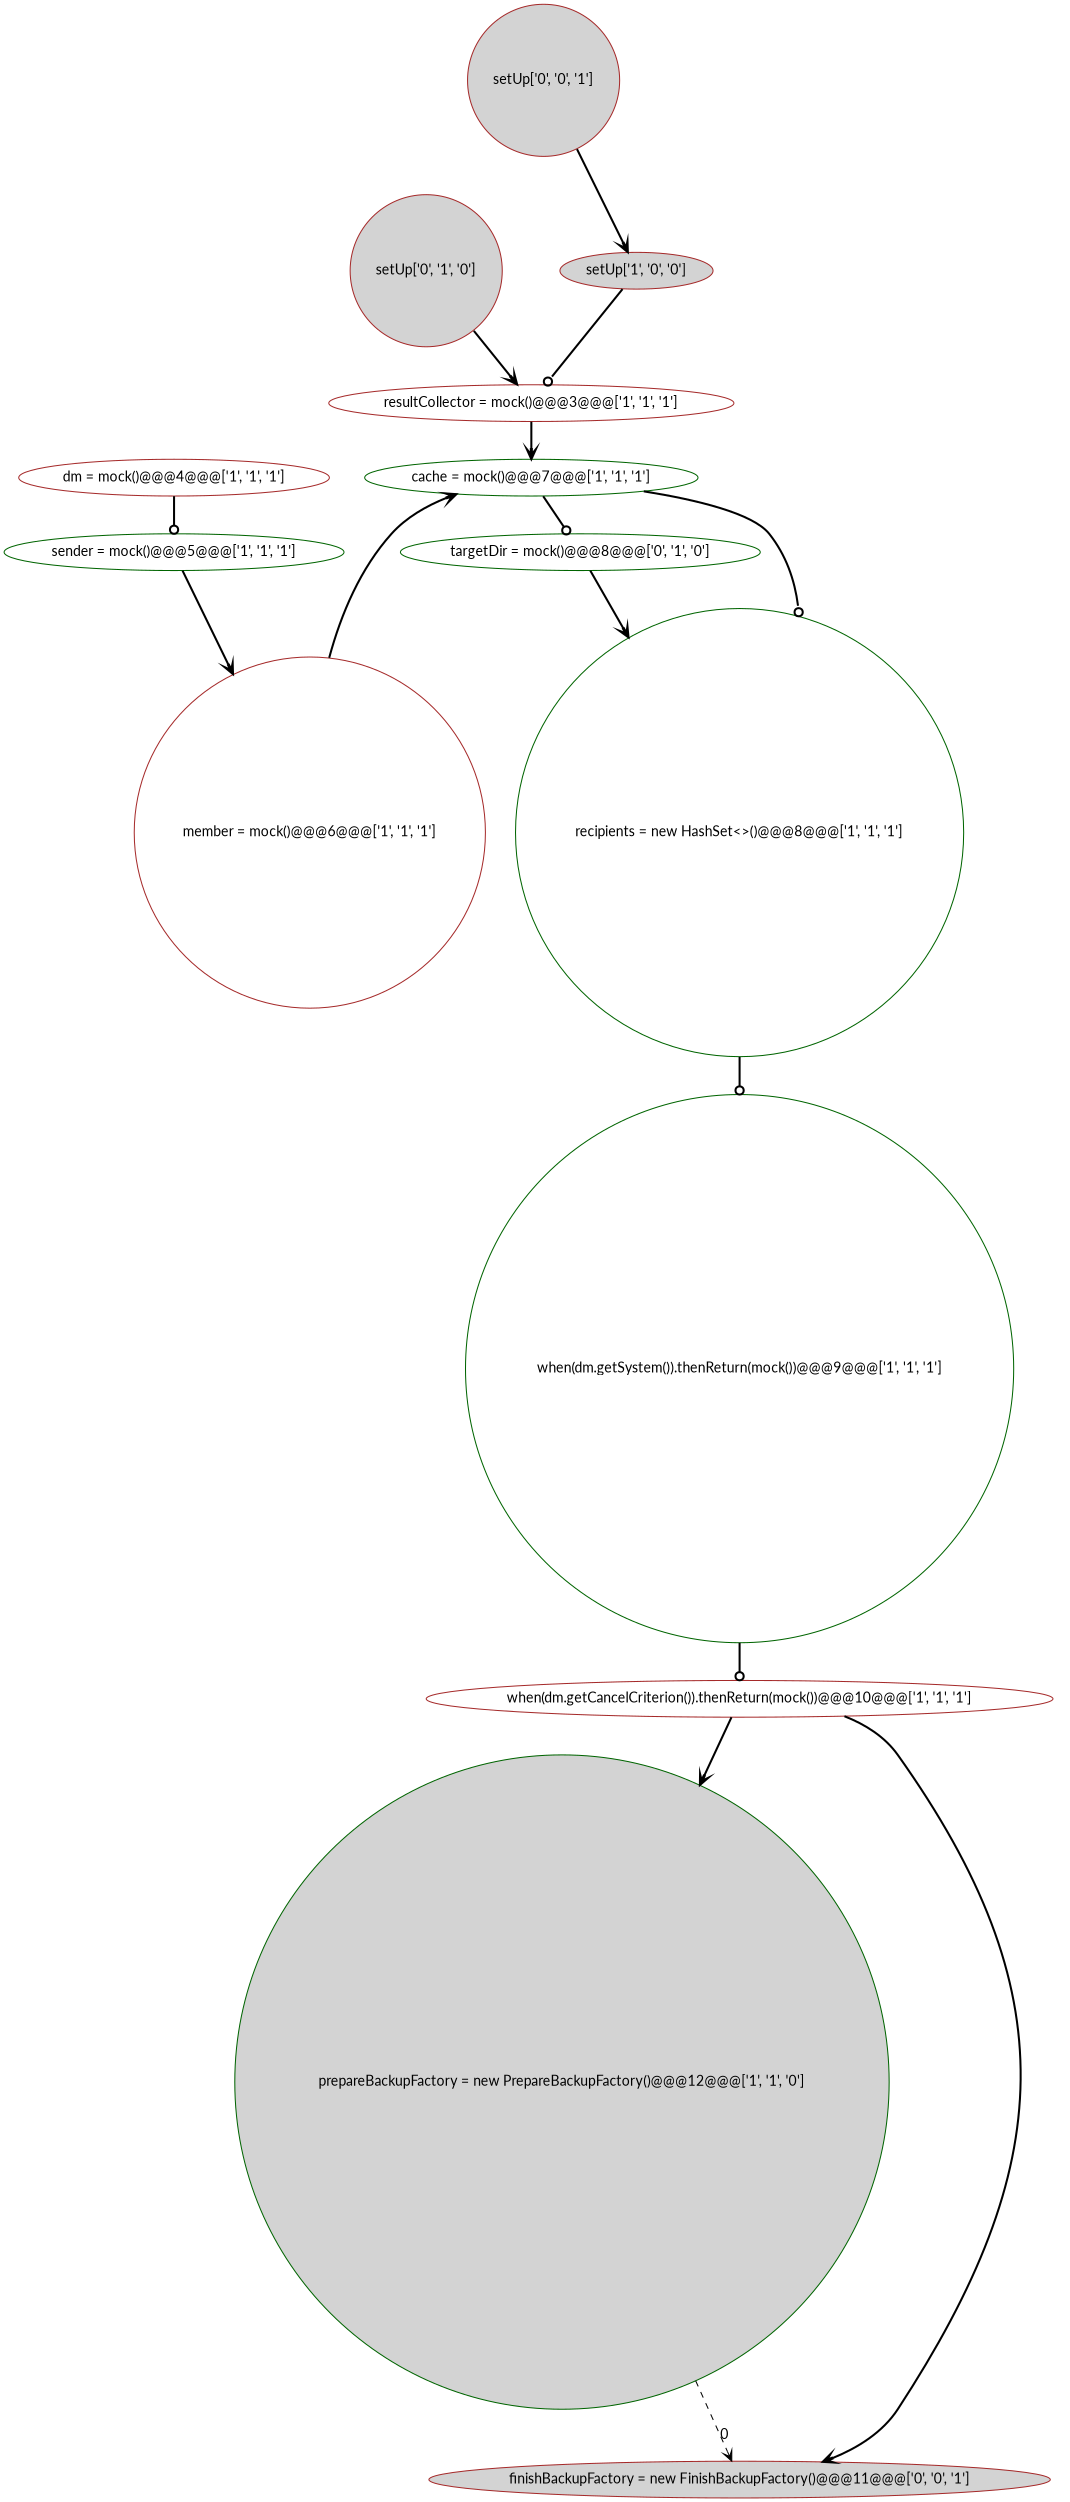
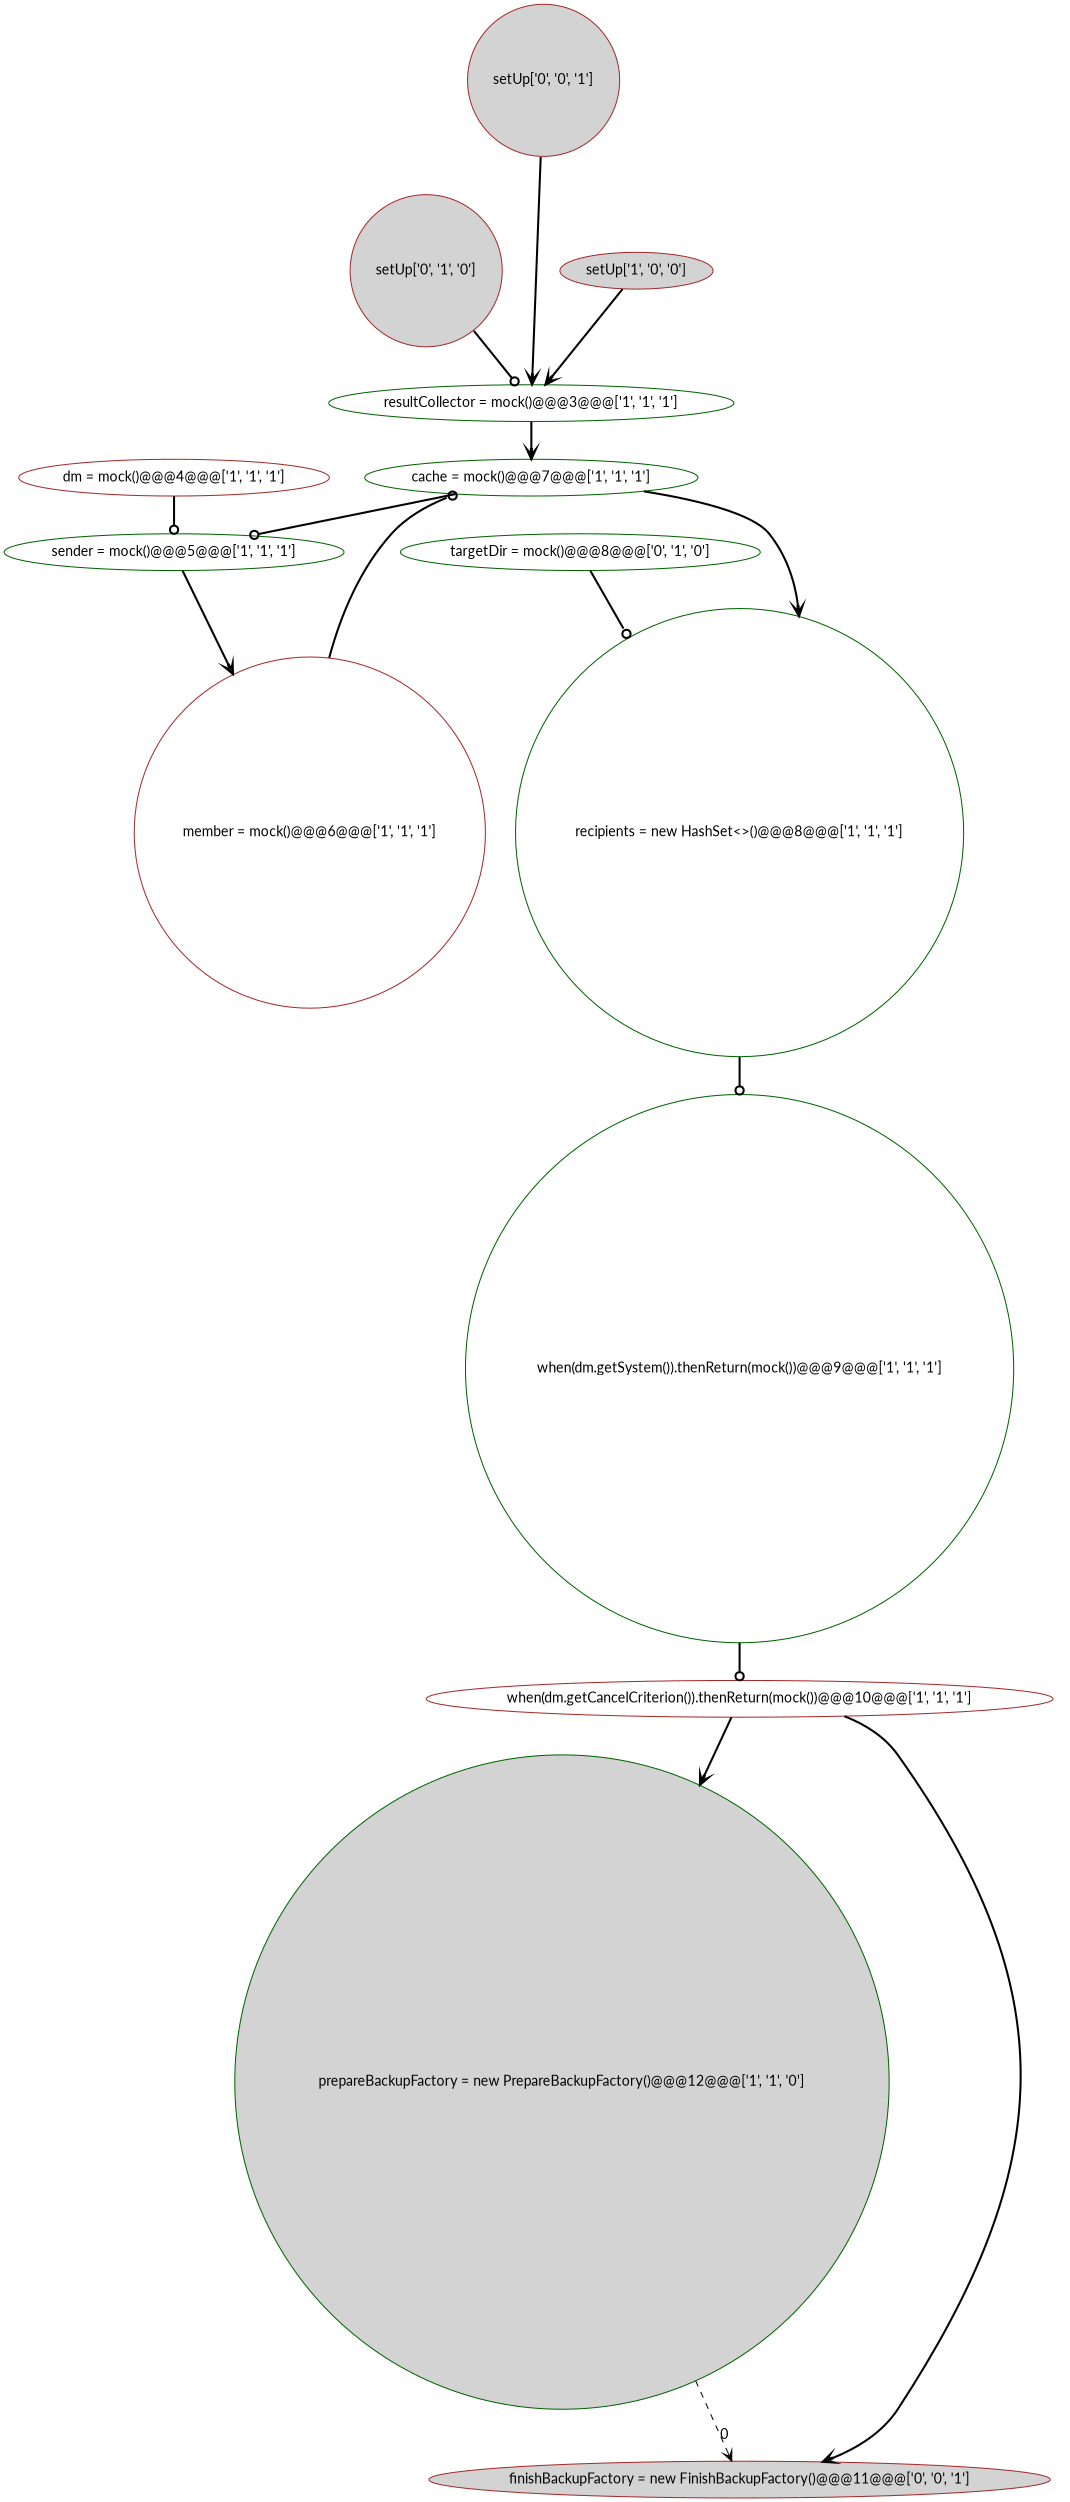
edge "setUp['0', '0', '1']" -> "setUp['1', '0', '0']": now "setUp['0', '0', '1']" -> "resultCollector = mock()@@@3@@@['1', '1', '1']"
edge "setUp['1', '0', '0']" -> "resultCollector = mock()@@@3@@@['1', '1', '1']": arrowhead odot -> vee
edge "setUp['0', '1', '0']" -> "resultCollector = mock()@@@3@@@['1', '1', '1']": arrowhead vee -> odot
node "resultCollector = mock()@@@3@@@['1', '1', '1']": color brown -> darkgreen
edge "cache = mock()@@@7@@@['1', '1', '1']" -> "targetDir = mock()@@@8@@@['0', '1', '0']": now "cache = mock()@@@7@@@['1', '1', '1']" -> "sender = mock()@@@5@@@['1', '1', '1']"
edge "cache = mock()@@@7@@@['1', '1', '1']" -> "recipients = new HashSet<>()@@@8@@@['1', '1', '1']": arrowhead odot -> vee
edge "member = mock()@@@6@@@['1', '1', '1']" -> "cache = mock()@@@7@@@['1', '1', '1']": arrowhead vee -> odot
edge "targetDir = mock()@@@8@@@['0', '1', '0']" -> "recipients = new HashSet<>()@@@8@@@['1', '1', '1']": arrowhead vee -> odot
